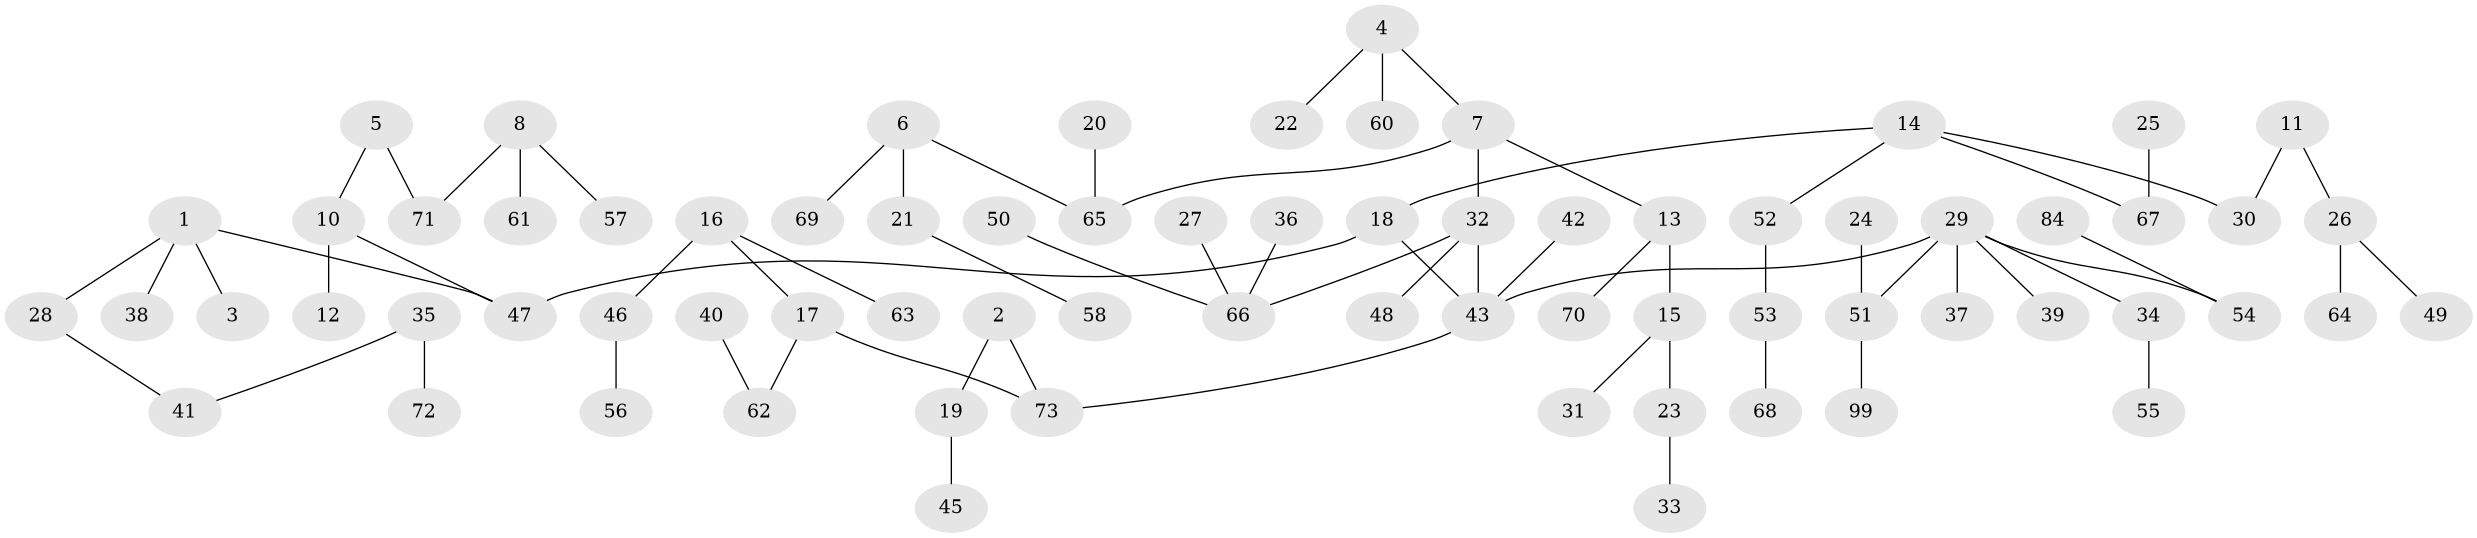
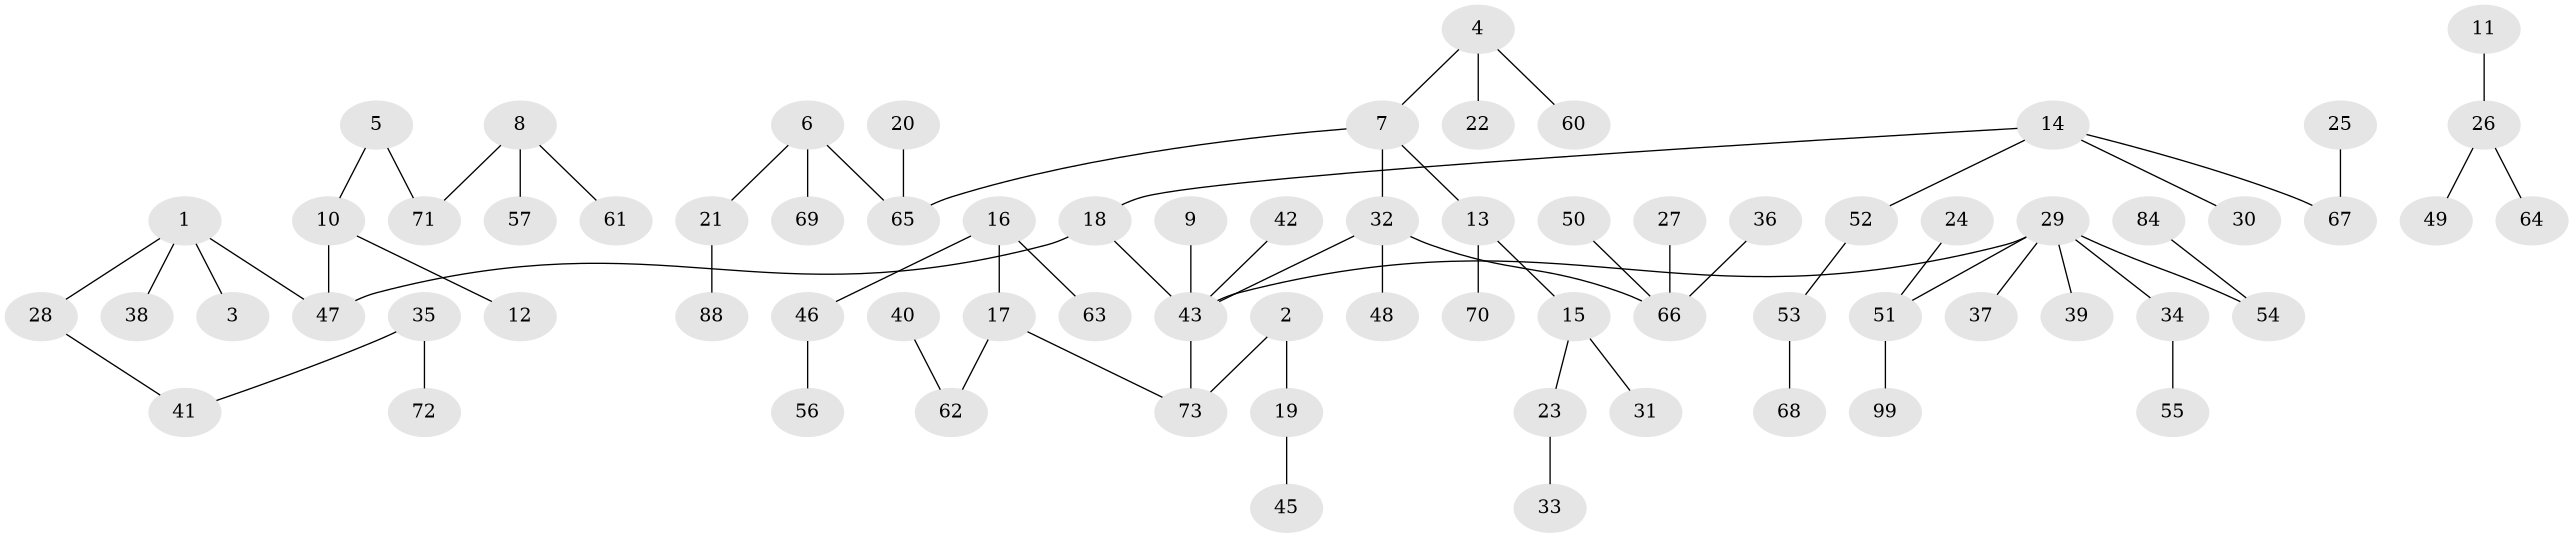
edge "11" -- "30": removed
node "9": added
node "58": label "58" -> "88"
